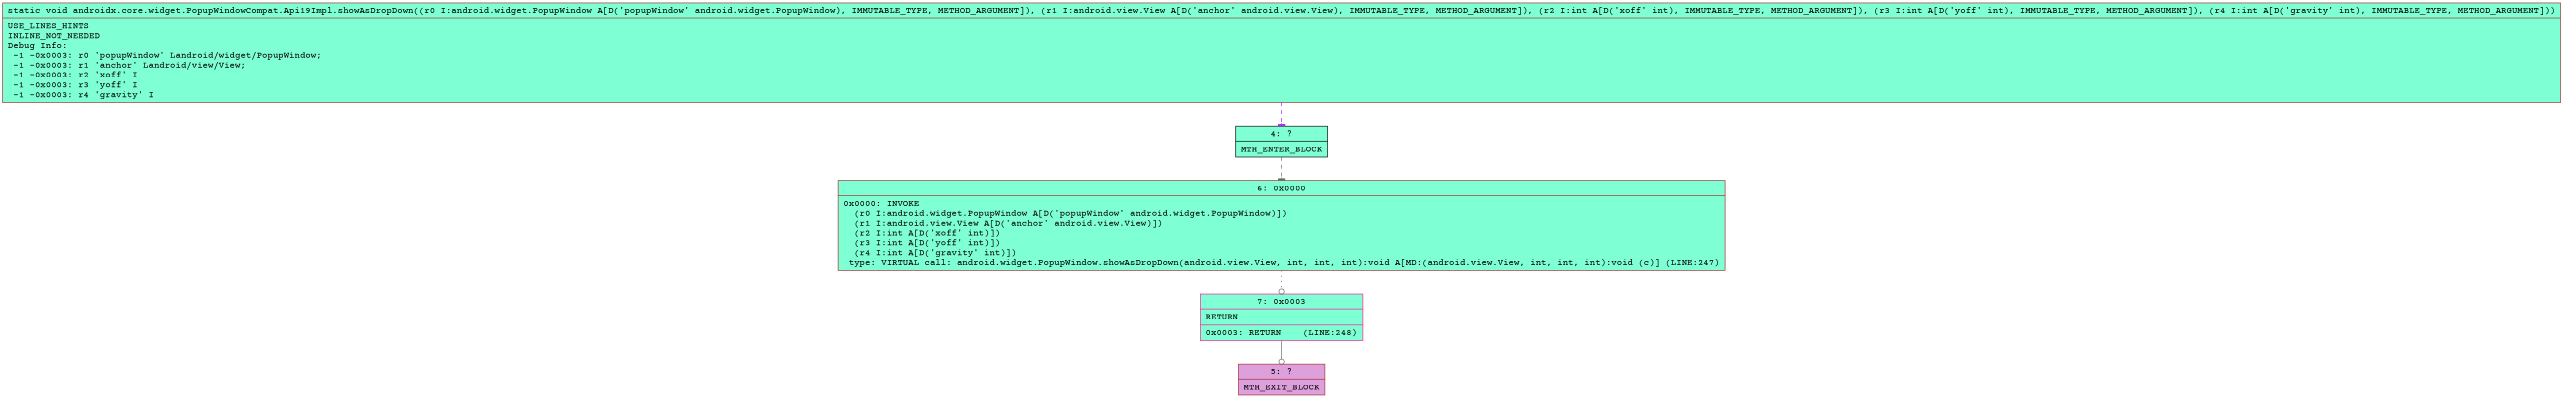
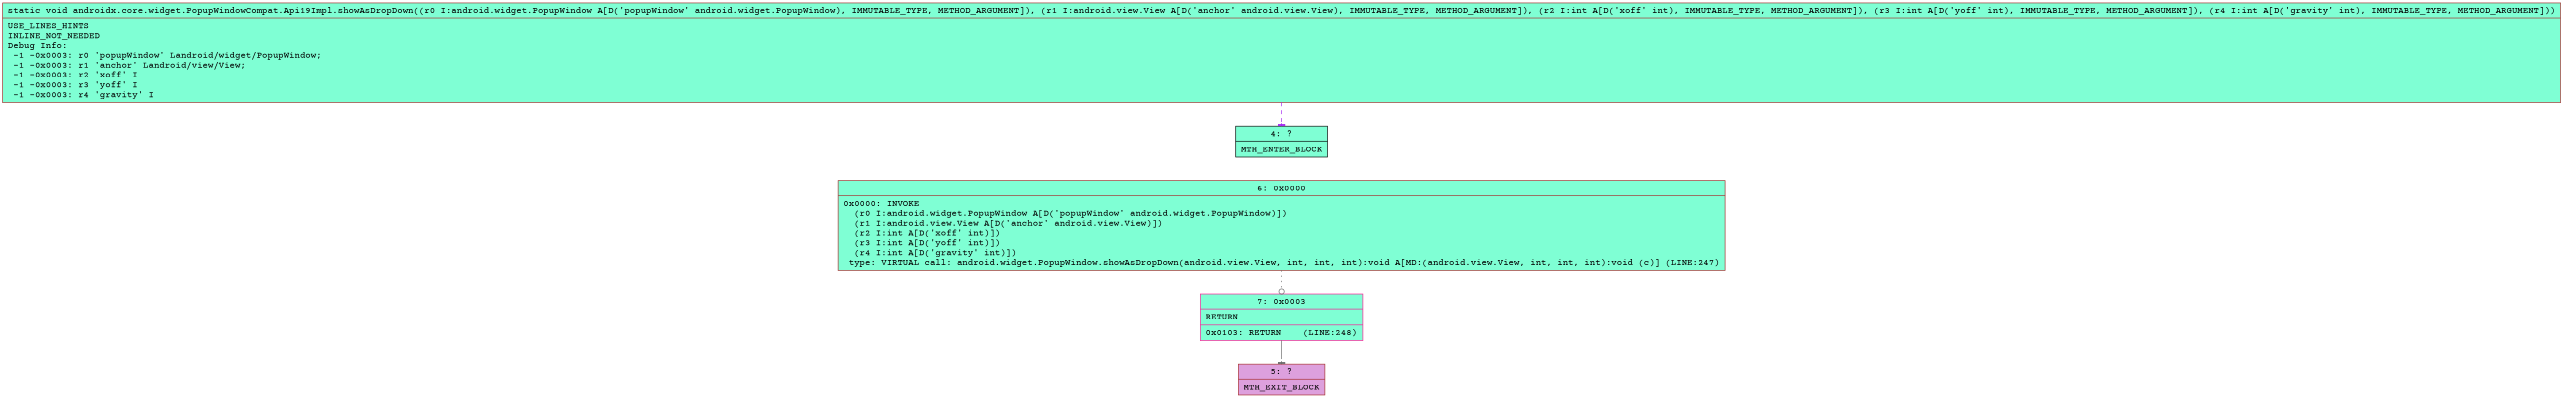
edge "4: ?" -> "6: 0x0000": removed
node "7: 0x0003": text "0x0003: RETURN    (LINE:248)" -> "0x0103: RETURN    (LINE:248)"
edge "7: 0x0003" -> "5: ?": arrowhead odot -> tee
